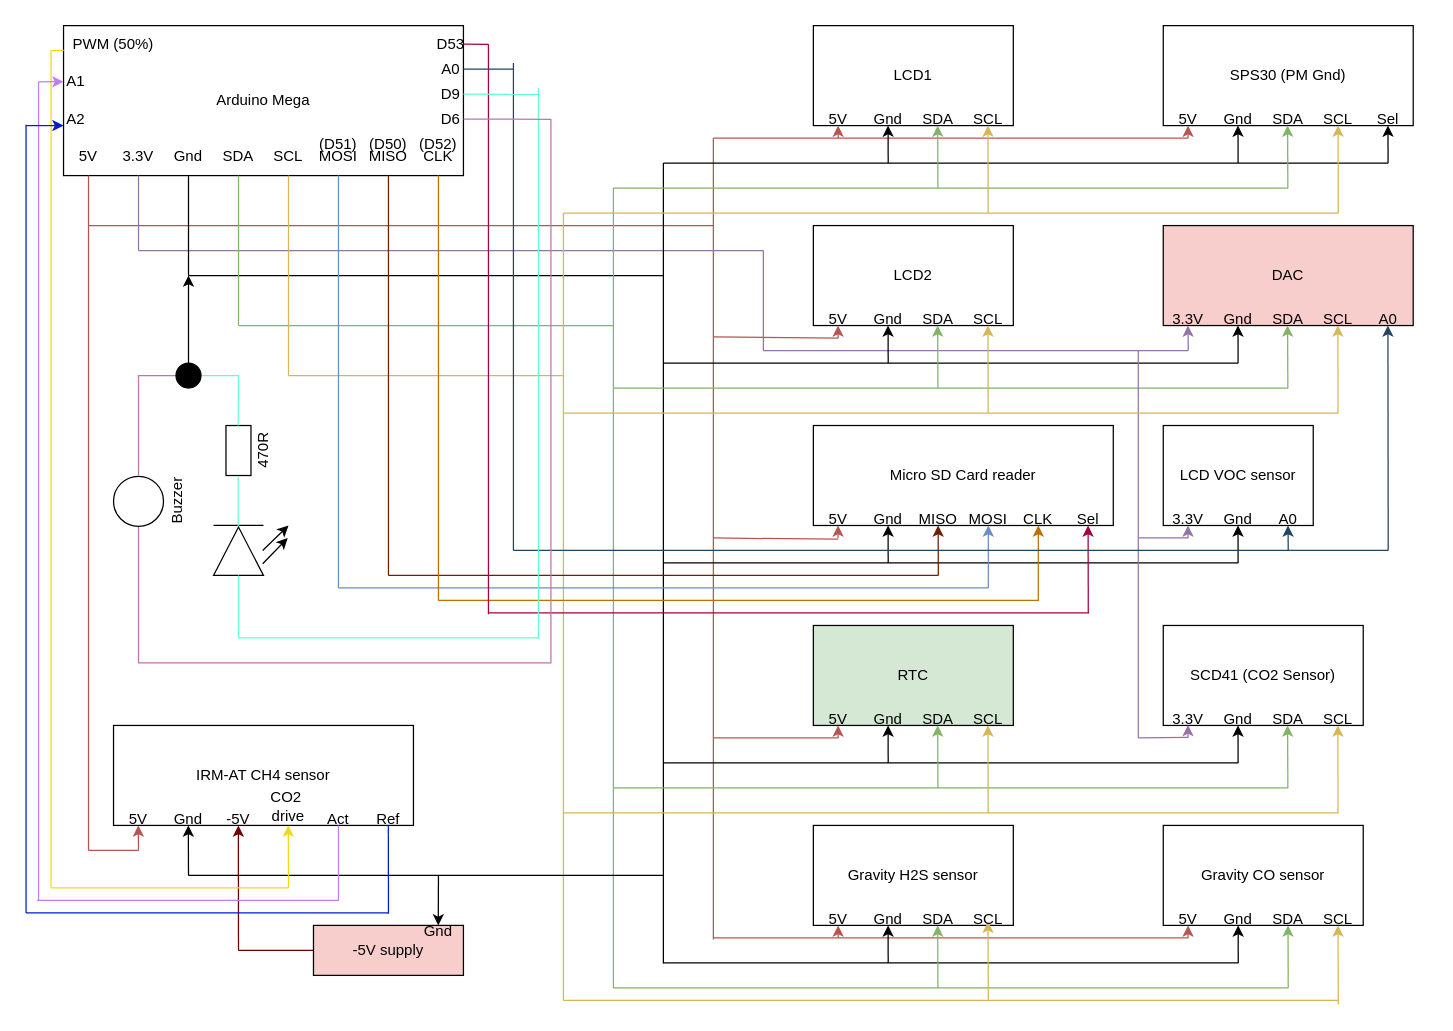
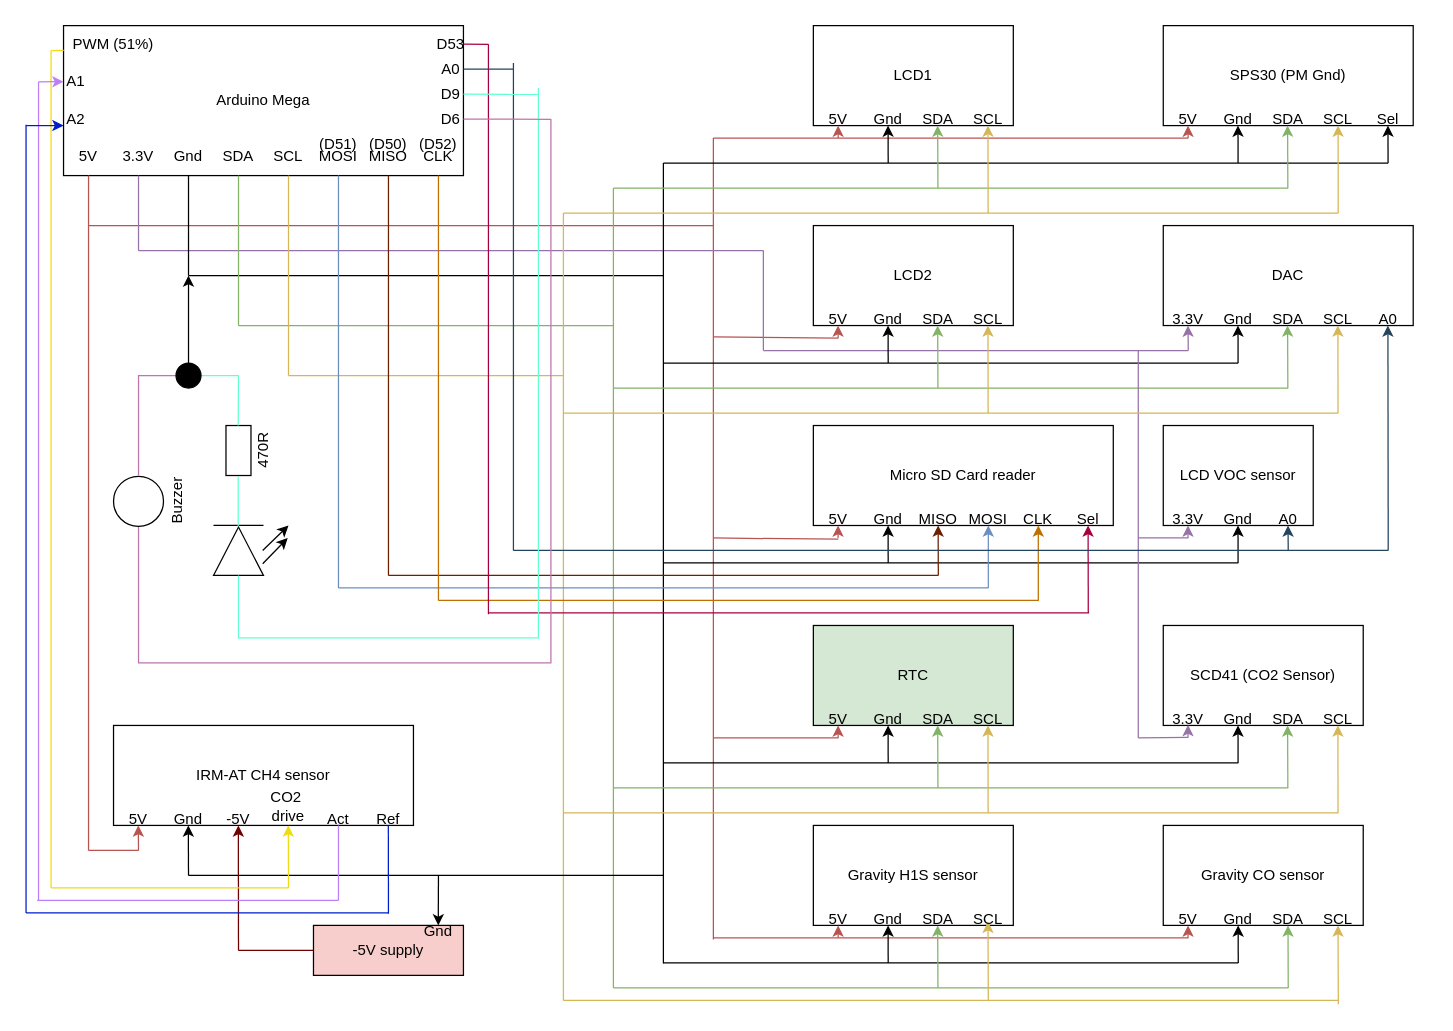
node "PWM (50%)": label "PWM (50%)" -> "PWM (51%)"
node "DAC": fillcolor #f8cecc -> #ffffff
node "Gravity H2S sensor": label "Gravity H2S sensor" -> "Gravity H1S sensor"
